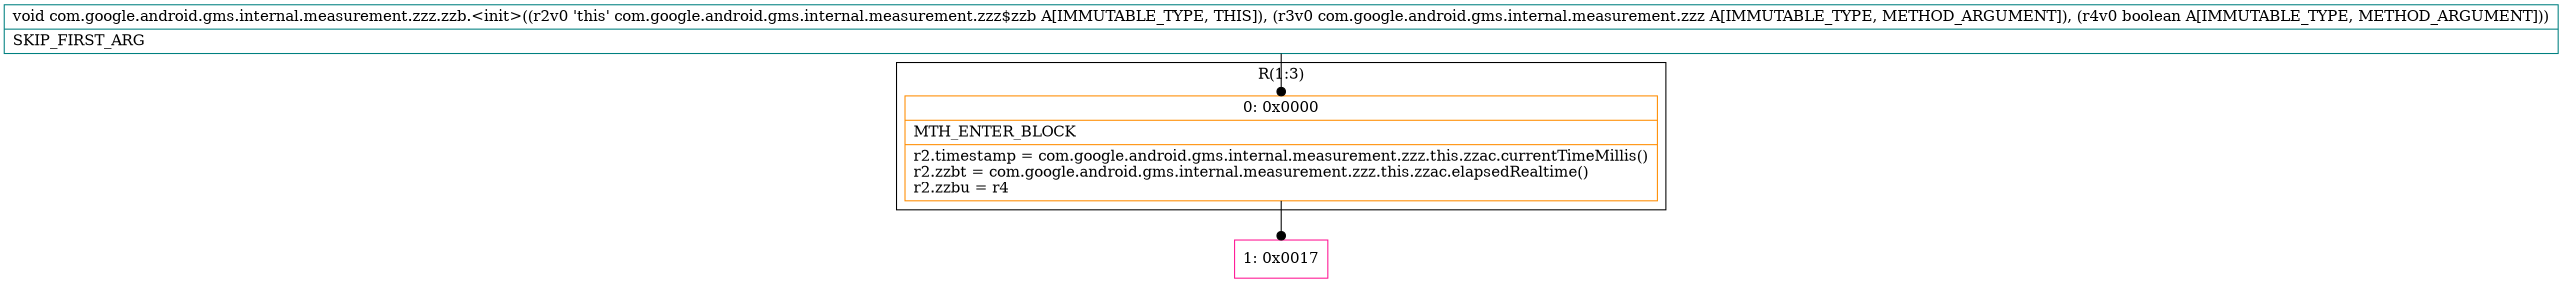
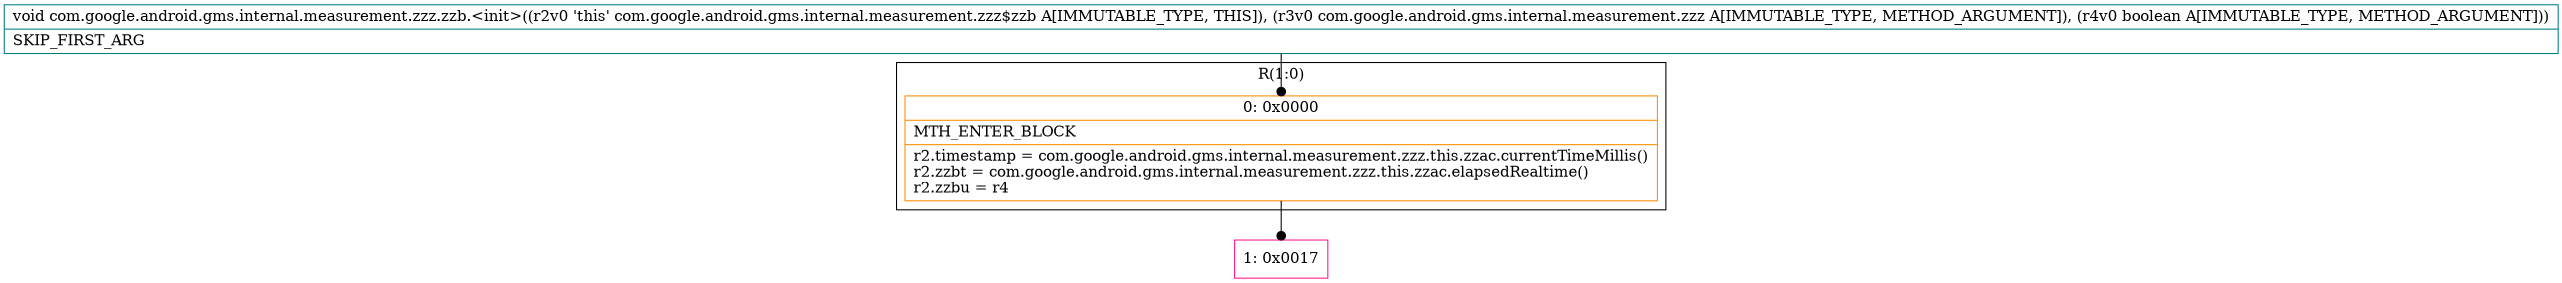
cluster "R(1:3)": label "R(1:3)" -> "R(1:0)"
